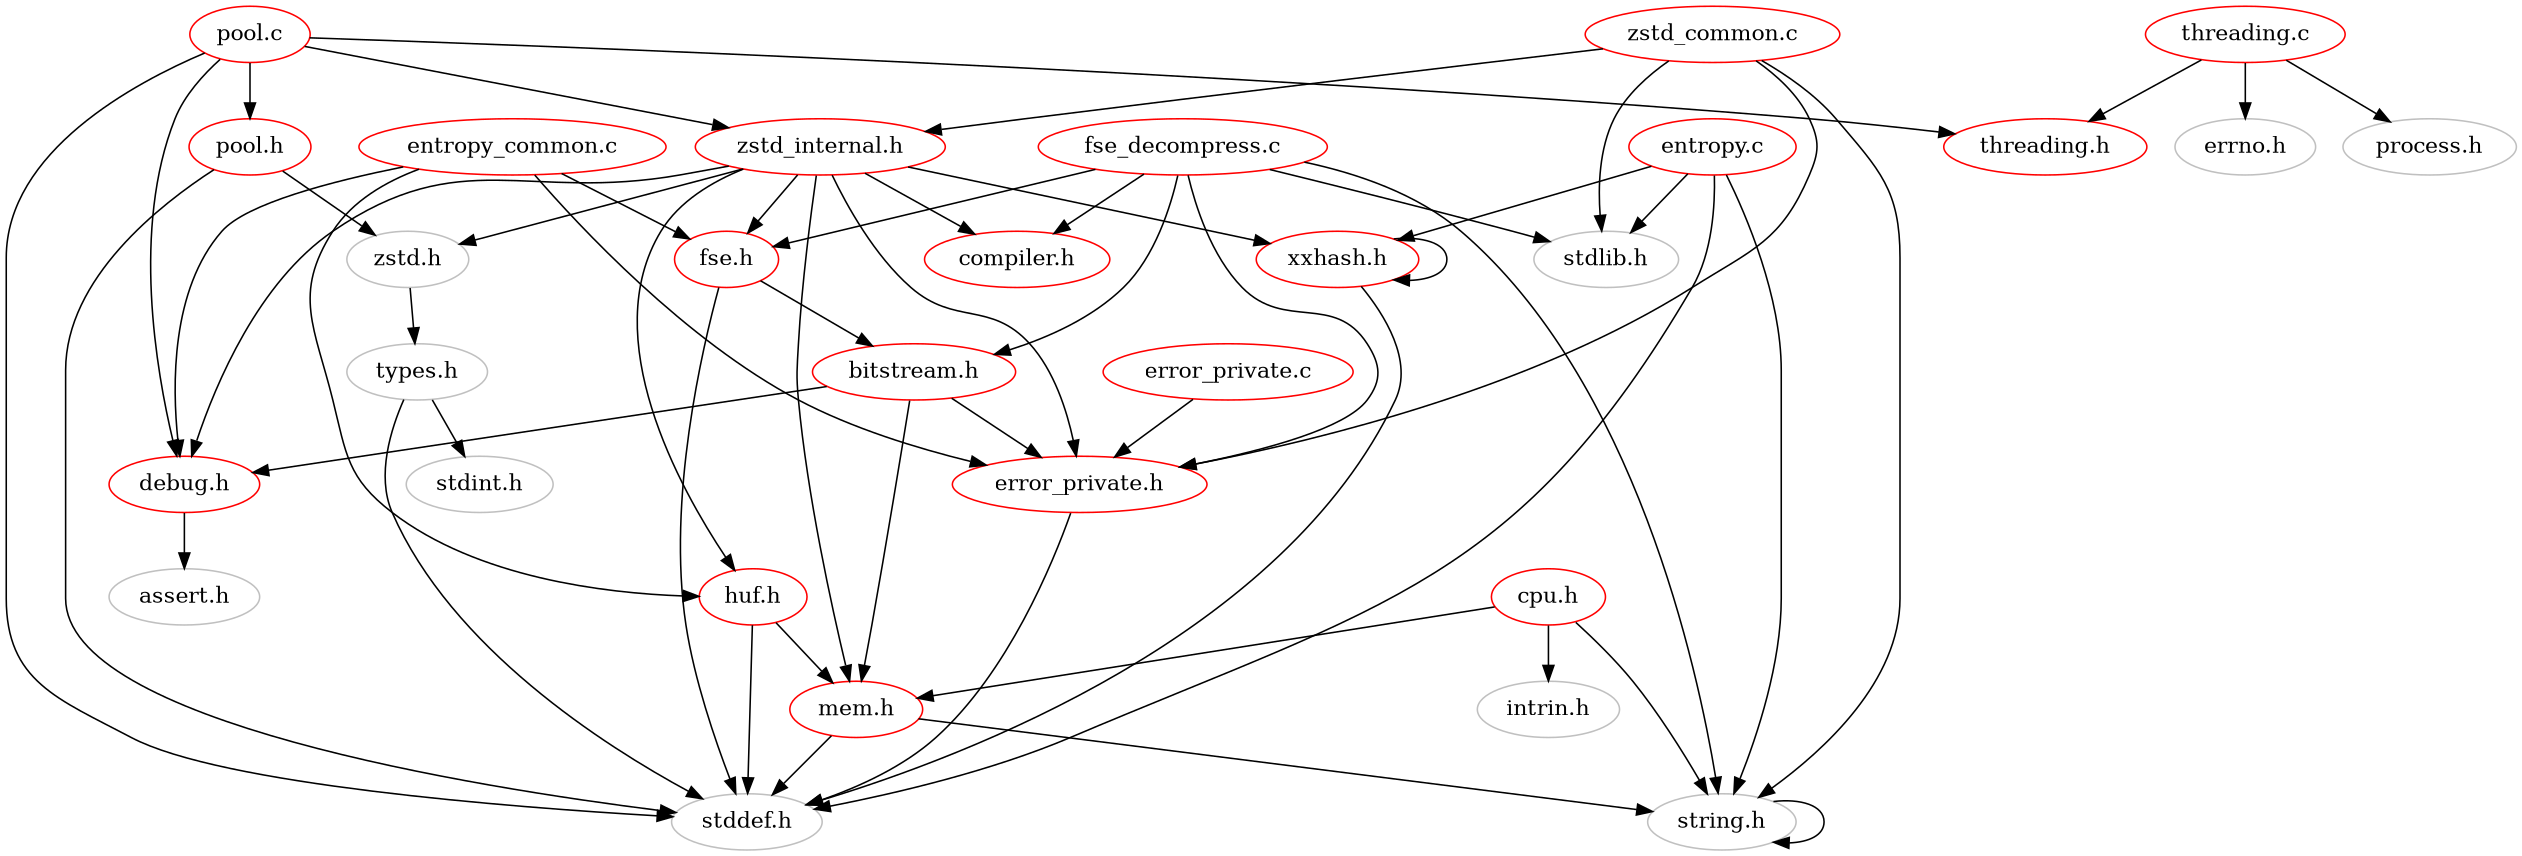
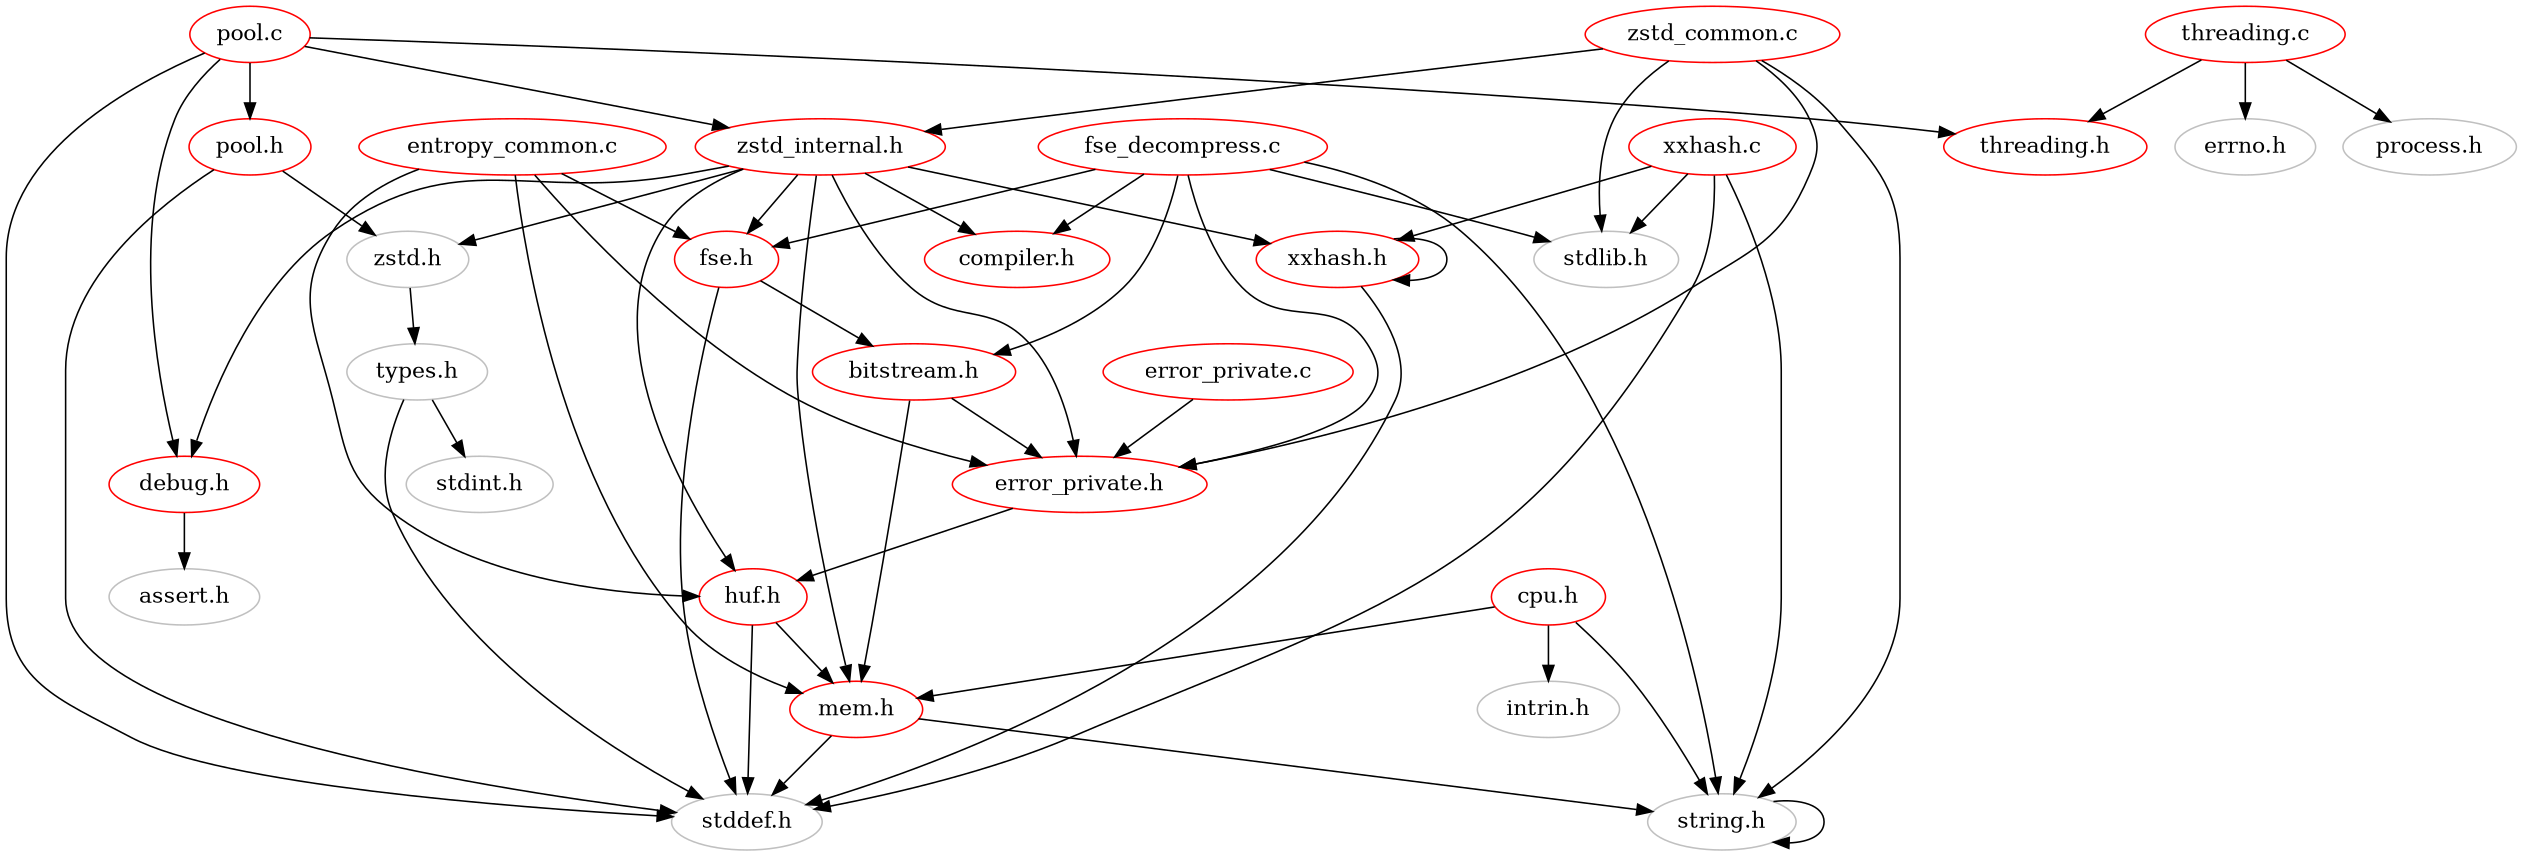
node "entropy.c": label "entropy.c" -> "xxhash.c"
edge "entropy_common.c" -> "debug.h": now "entropy_common.c" -> "mem.h"
edge "bitstream.h" -> "debug.h": removed
edge "error_private.h" -> "stddef.h": now "error_private.h" -> "huf.h"
